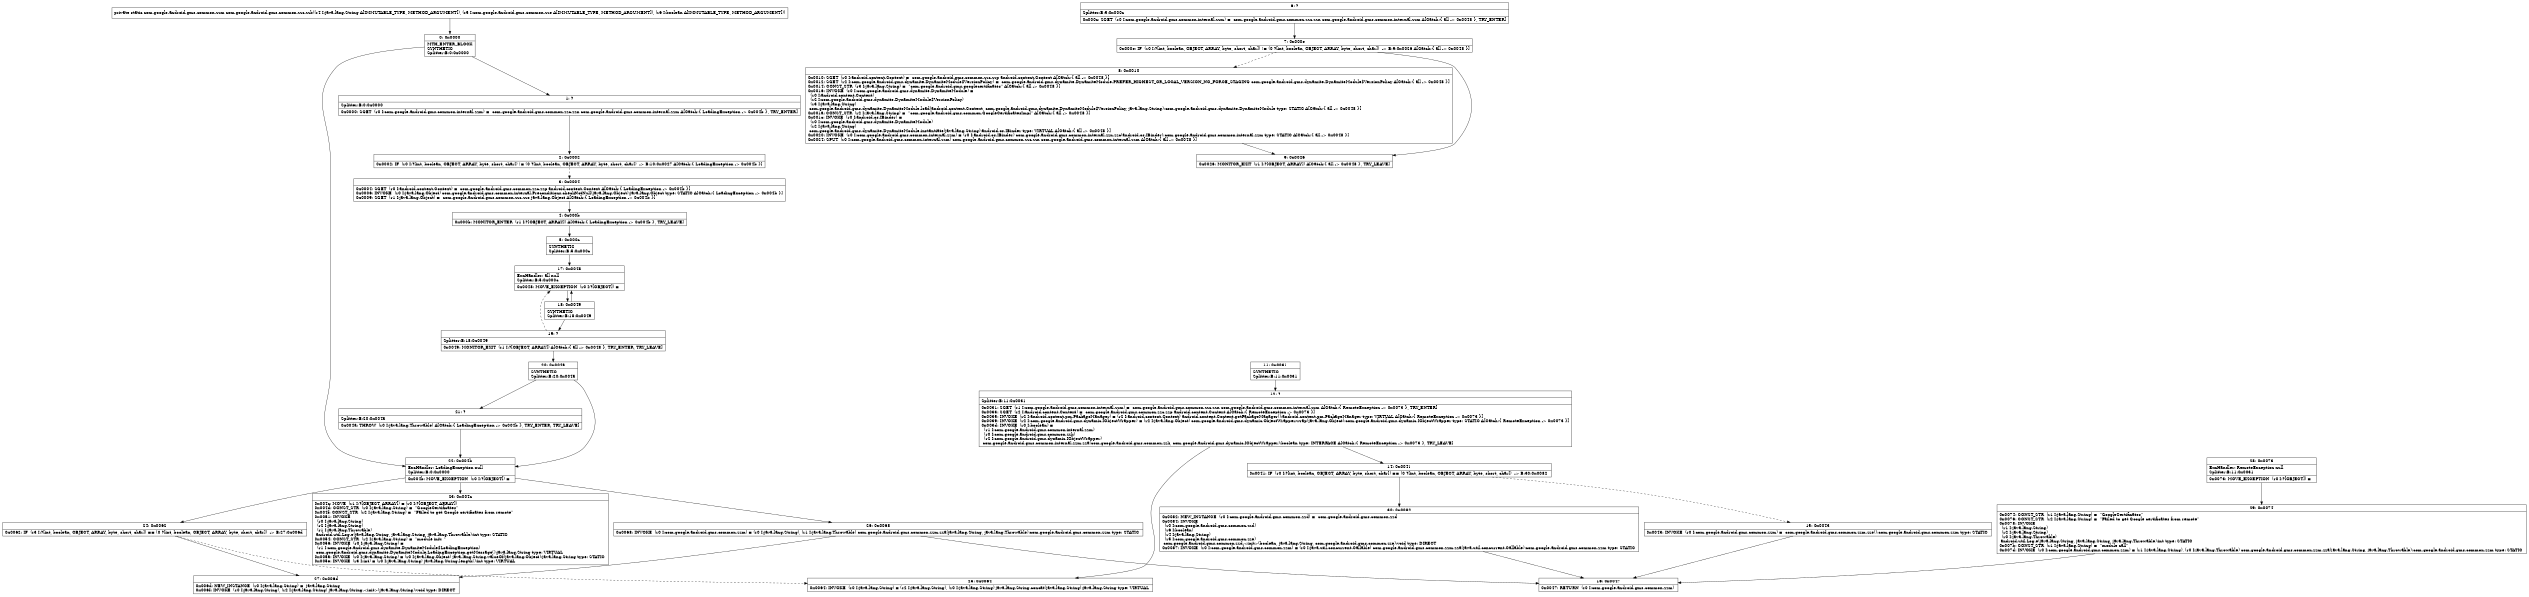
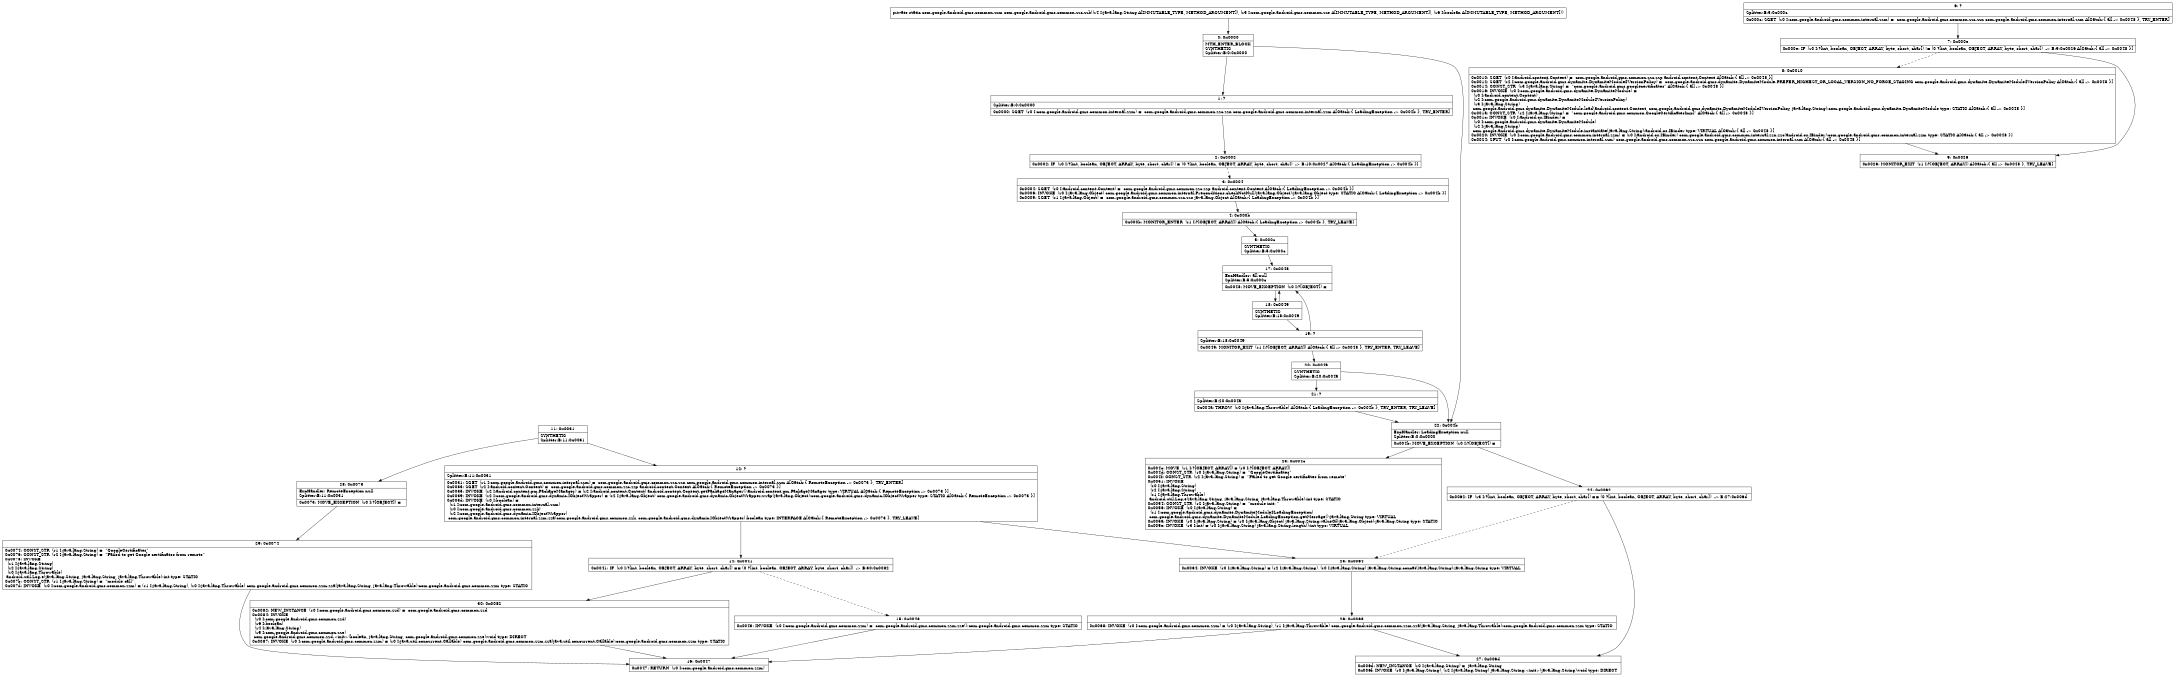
edge "19: ?" -> "17: 0x0048": style dashed -> solid
edge "11: 0x0031" -> "28: 0x0073": added
edge "22: 0x004b" -> "26: 0x0068": now "25: 0x0064" -> "26: 0x0068"
